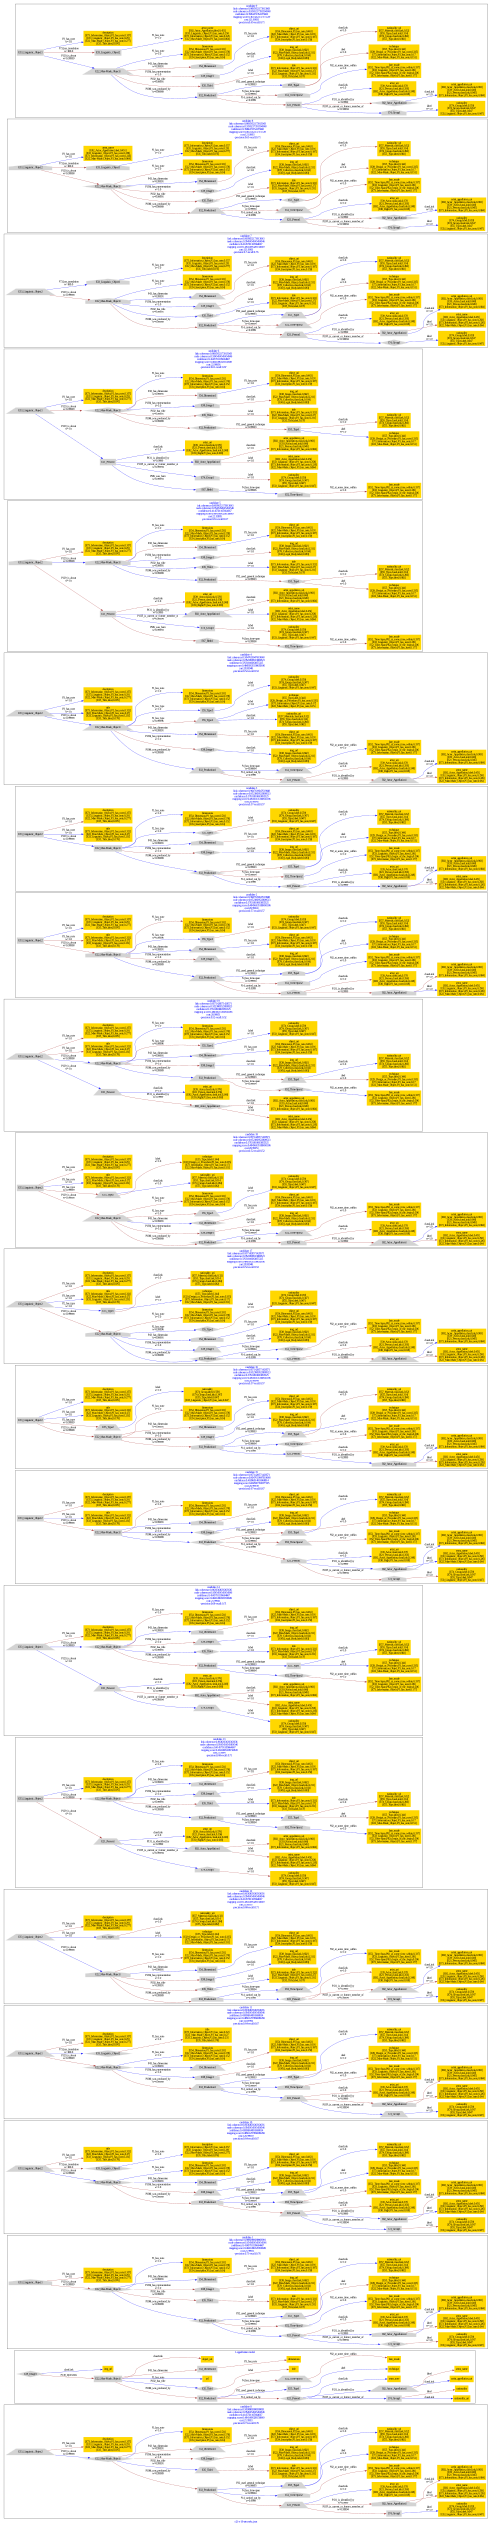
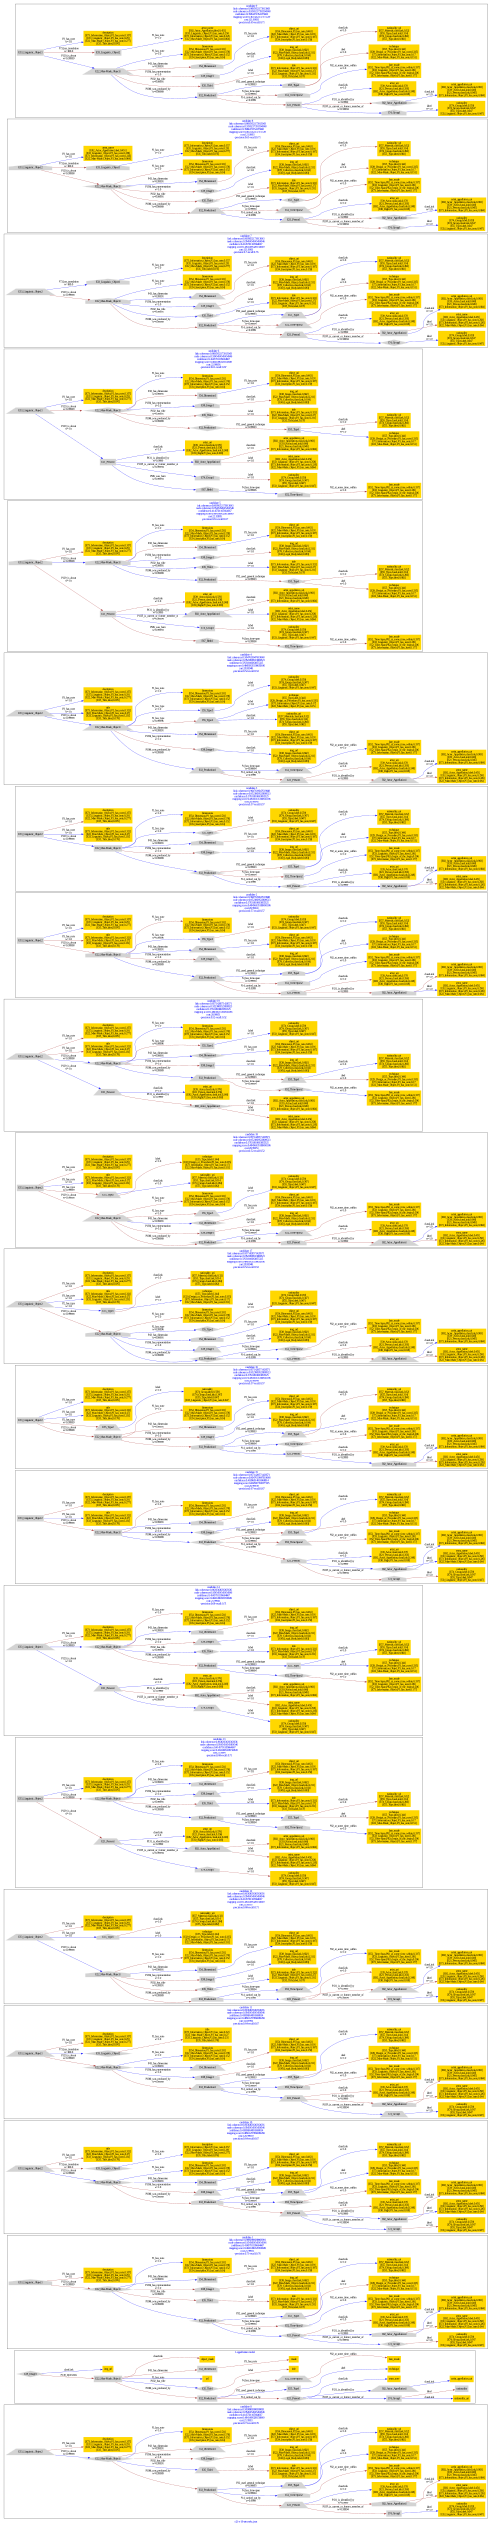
node "object_uri": label "object_uri" -> "object_made"
node "dimensions": label "dimensions" -> "made"
node "artist_name": removed
node "nationality": fillcolor gold -> lightgray
